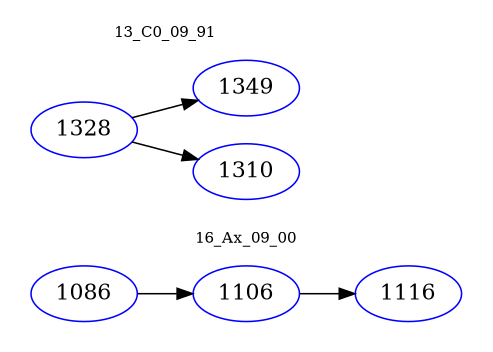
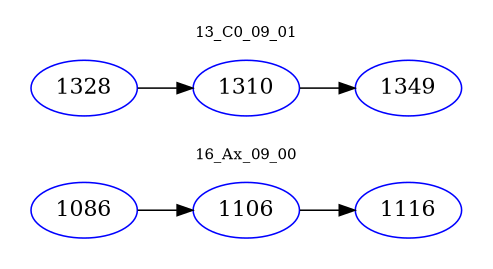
cluster "13_C0_09_91": label "13_C0_09_91" -> "13_C0_09_01"
edge "1328" -> "1349": now "1310" -> "1349"
